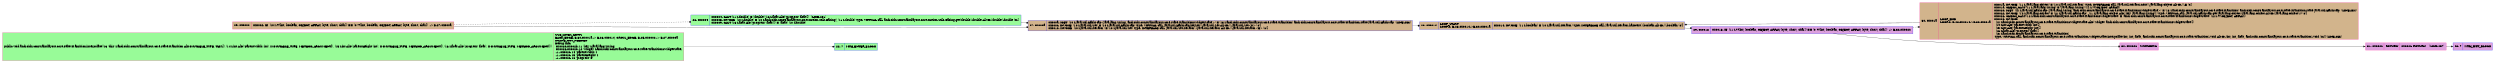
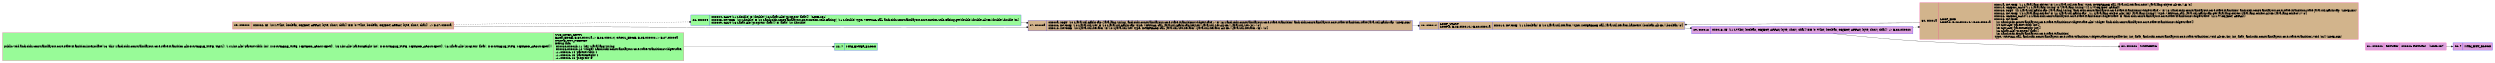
edge "32: 0x002c" -> "31: 0x002c": removed
